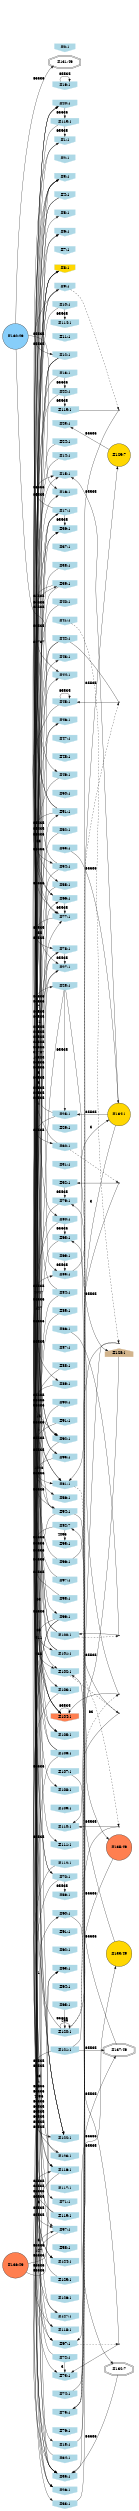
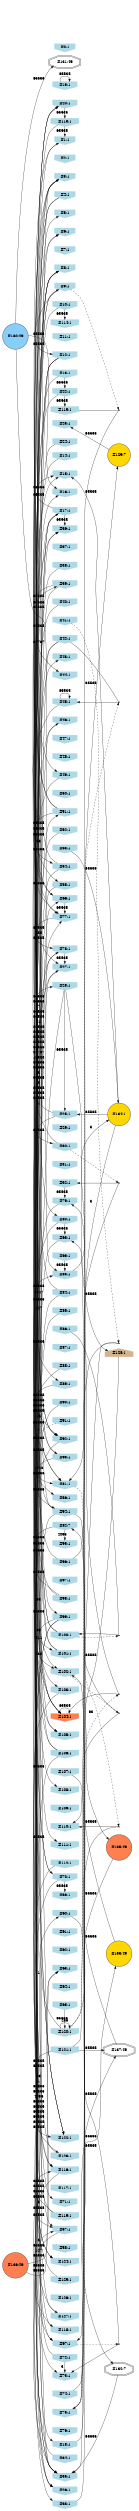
node "#8:1": fillcolor gold -> lightblue
edge "#97:1" -> "#17:1": now "#98:1" -> "#17:1"
edge "#122:1" -> "#44:1": removed, label "65535"
edge "#91:1" -> "#104:1": style solid -> dashed
